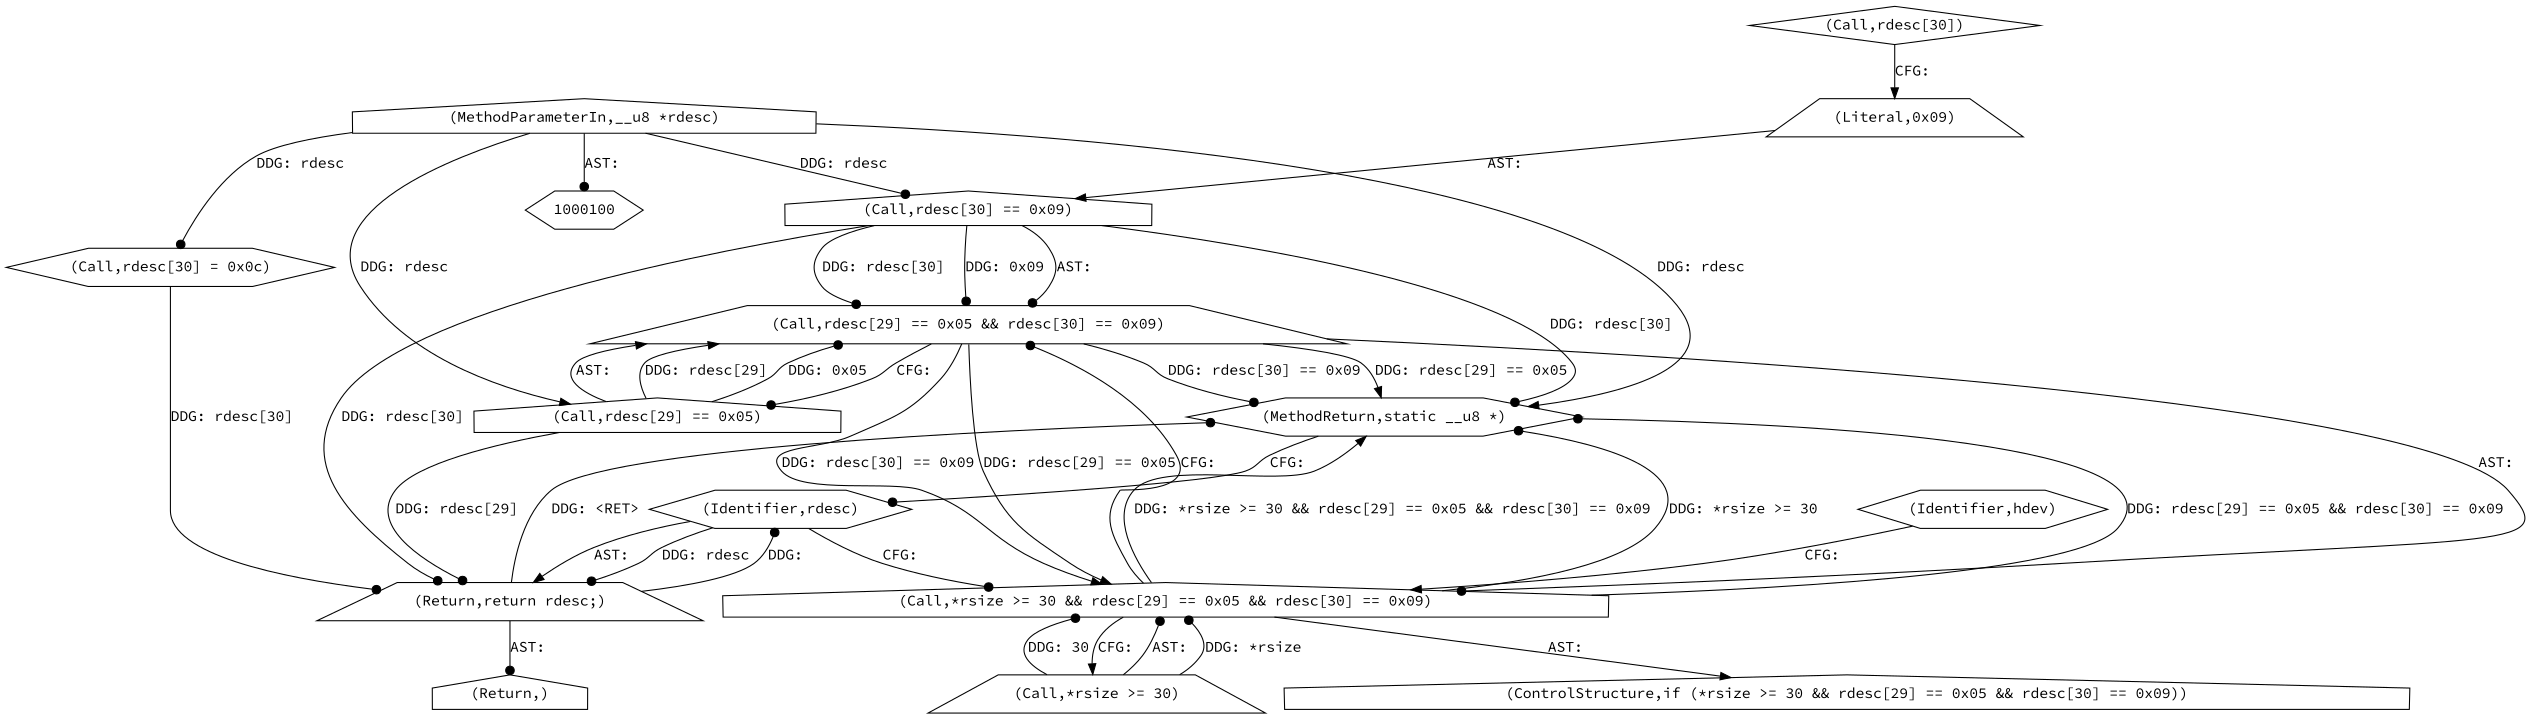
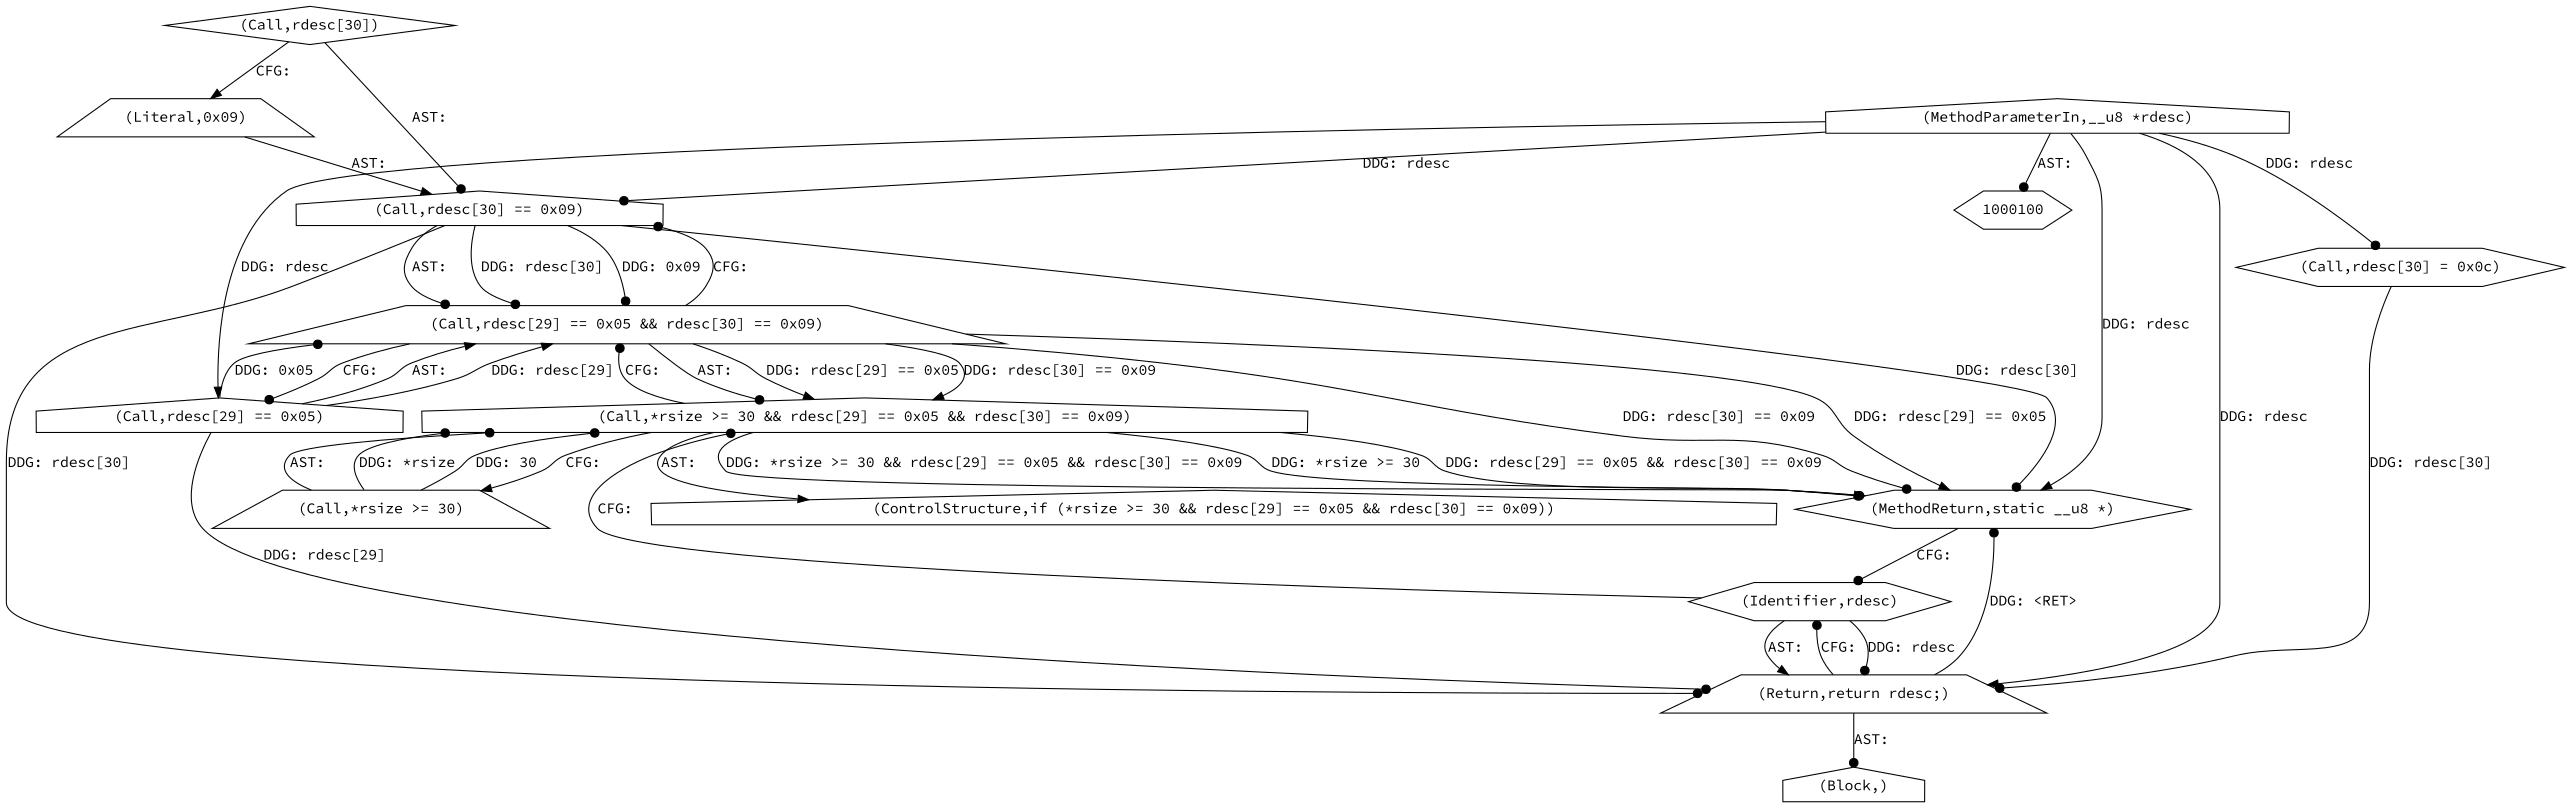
edge "(Call,rdesc[30])" -> "(Call,rdesc[30] == 0x09)": added, label "AST:"
edge "(Call,rdesc[29] == 0x05 && rdesc[30] == 0x09)" -> "(Call,rdesc[30] == 0x09)": added, label "CFG:"
edge "(MethodParameterIn,__u8 *rdesc)" -> "(Return,return rdesc;)": added, label "DDG: rdesc"
node "(Identifier,hdev)": removed
edge "(Return,return rdesc;)" -> "(Identifier,rdesc)": label "DDG: " -> "CFG: "
node "(Return,)": label "(Return,)" -> "(Block,)"
